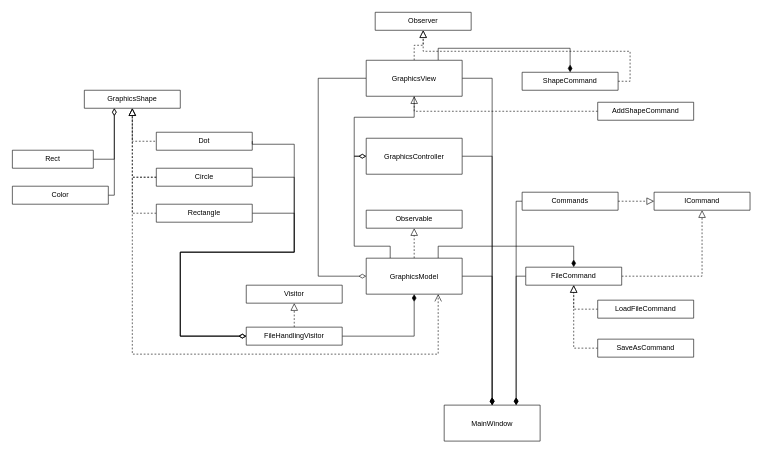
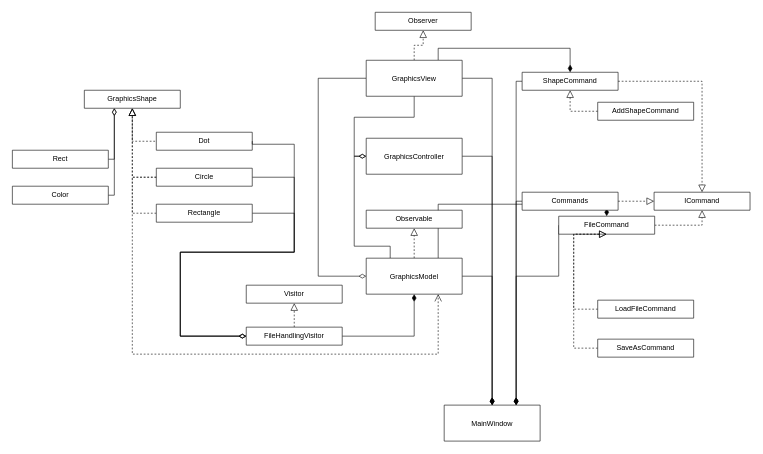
edge "ShapeCommand" -> "Observer": now "ShapeCommand" -> "ICommand"
edge "AddShapeCommand" -> "GraphicsView": now "AddShapeCommand" -> "ShapeCommand"
edge "ShapeCommand" -> "MainWindow": added
node "Rect": size 81x18 -> 96x18
node "FileCommand": moved (574, 276) -> (607, 225)
